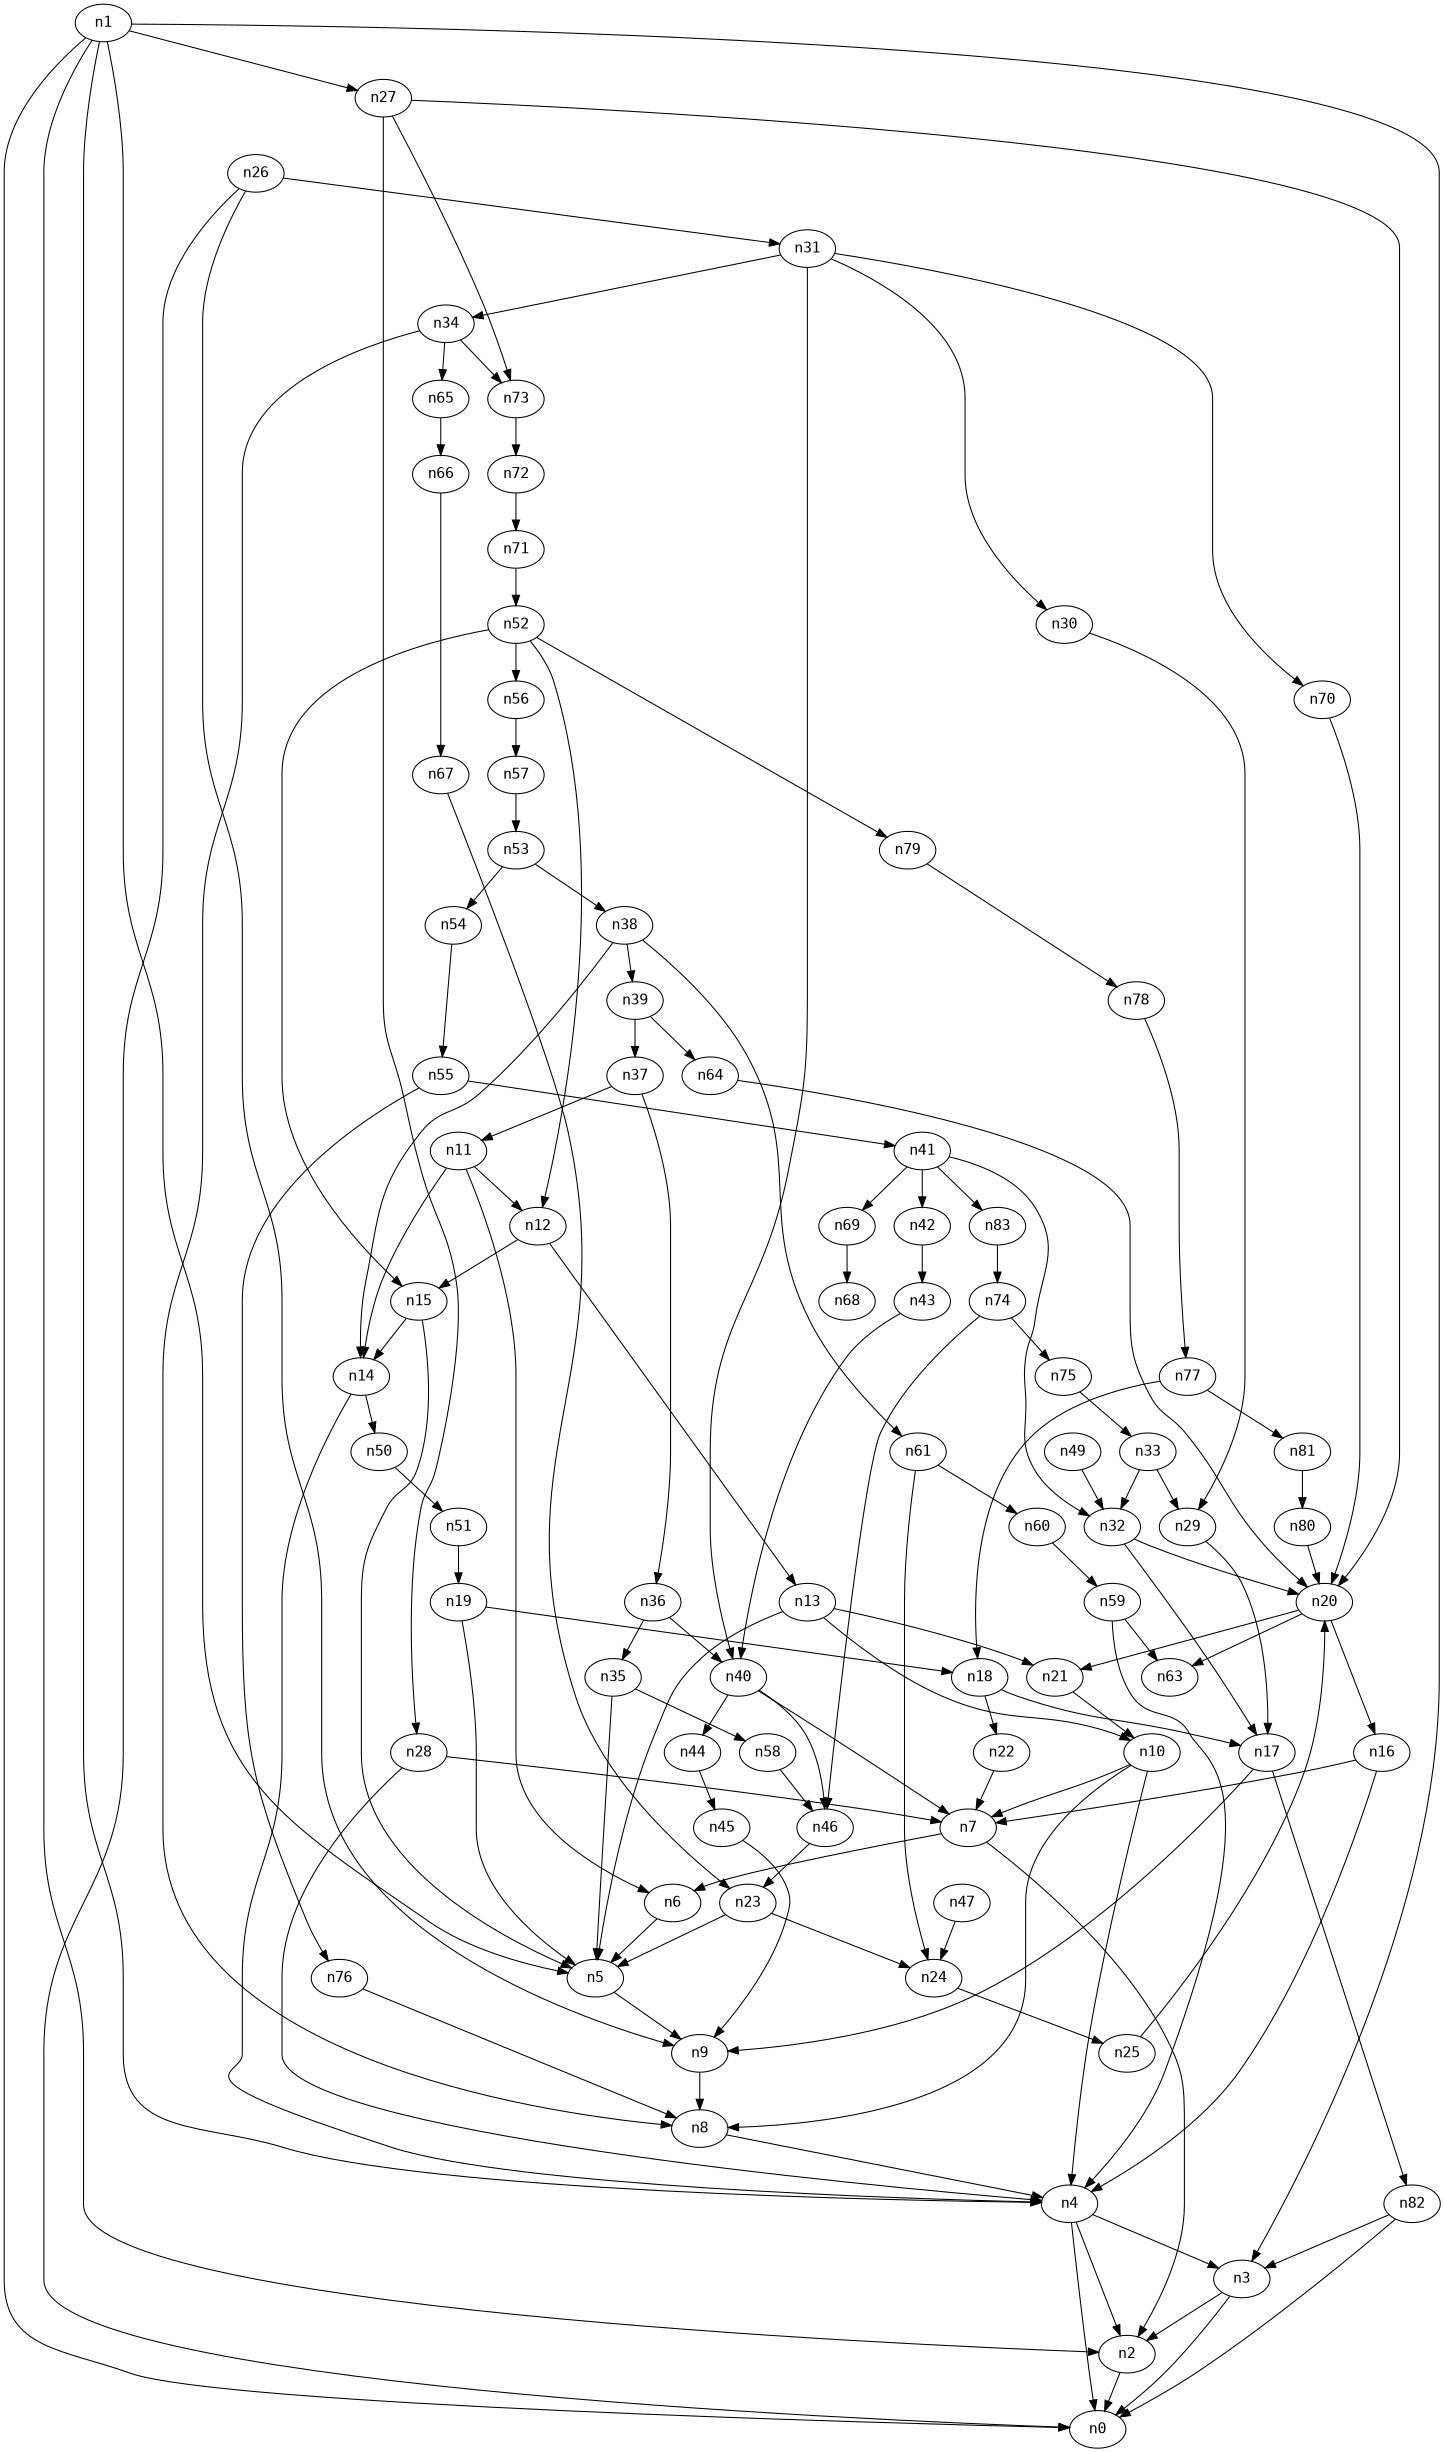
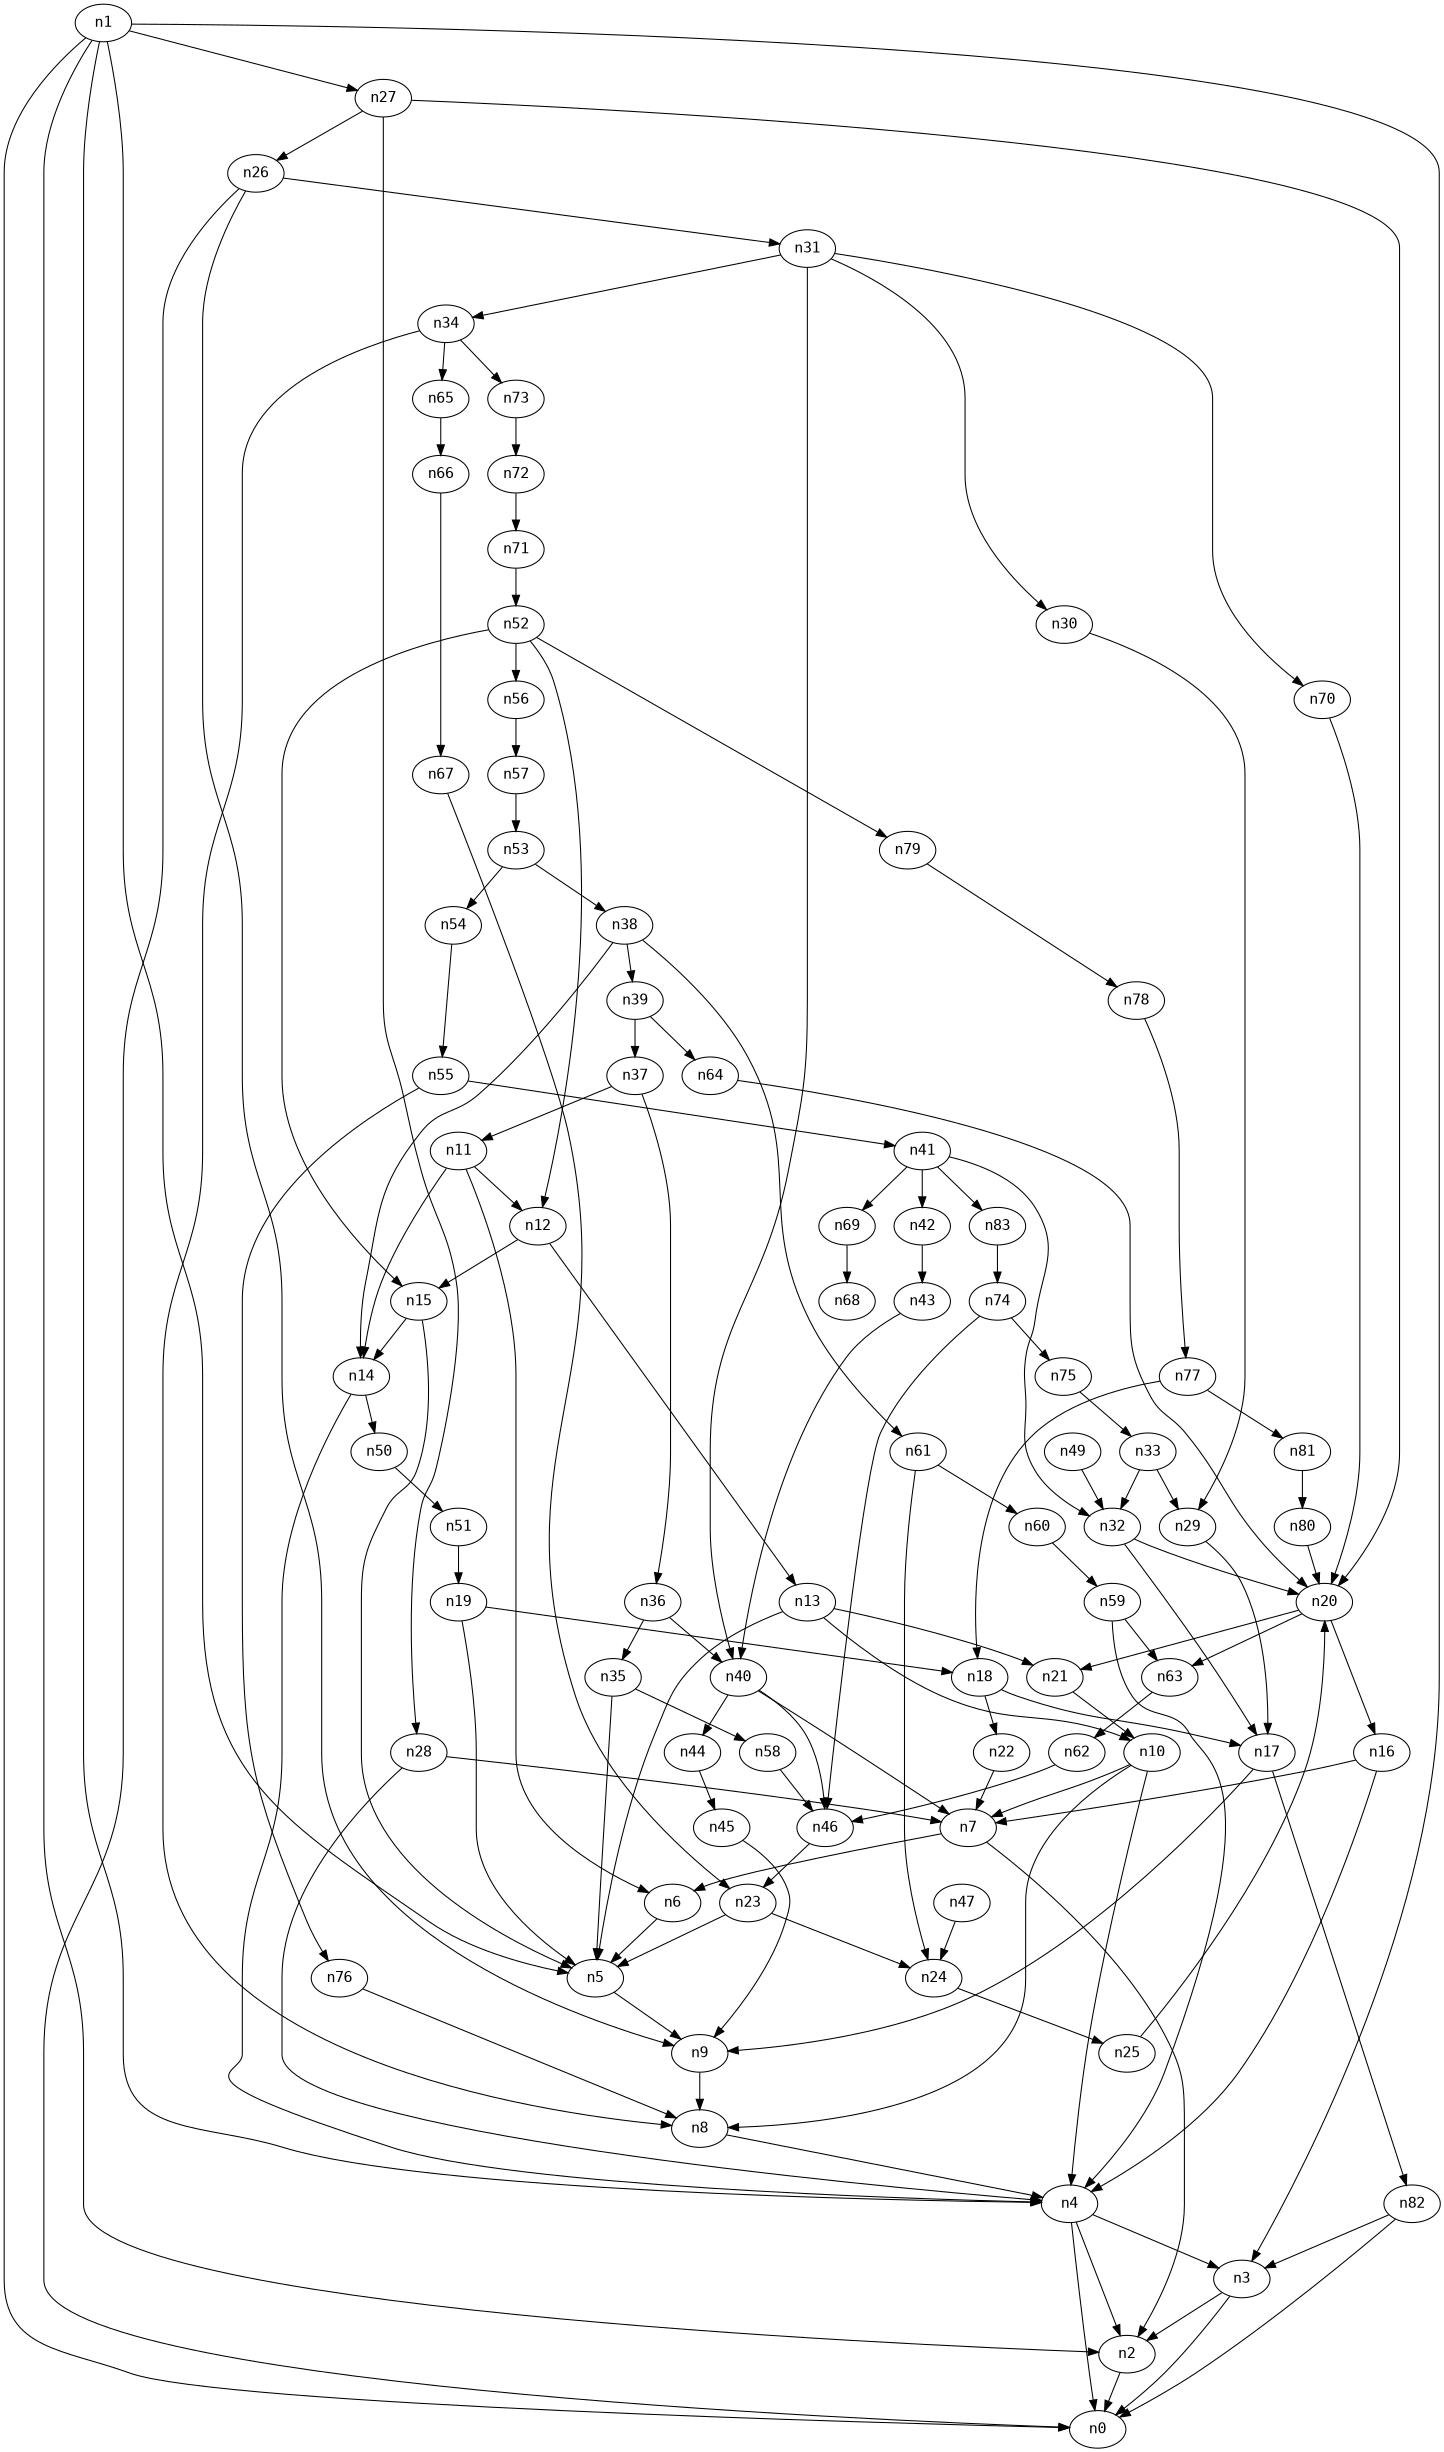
edge "n27" -> "n73": now "n27" -> "n26"
node "n62": added
